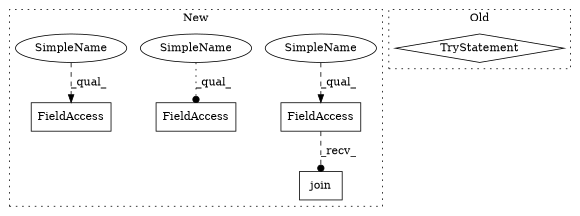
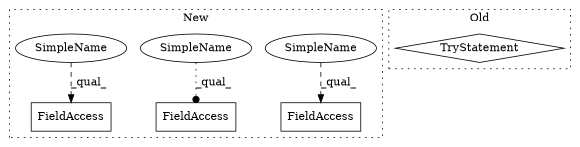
node "join": removed
